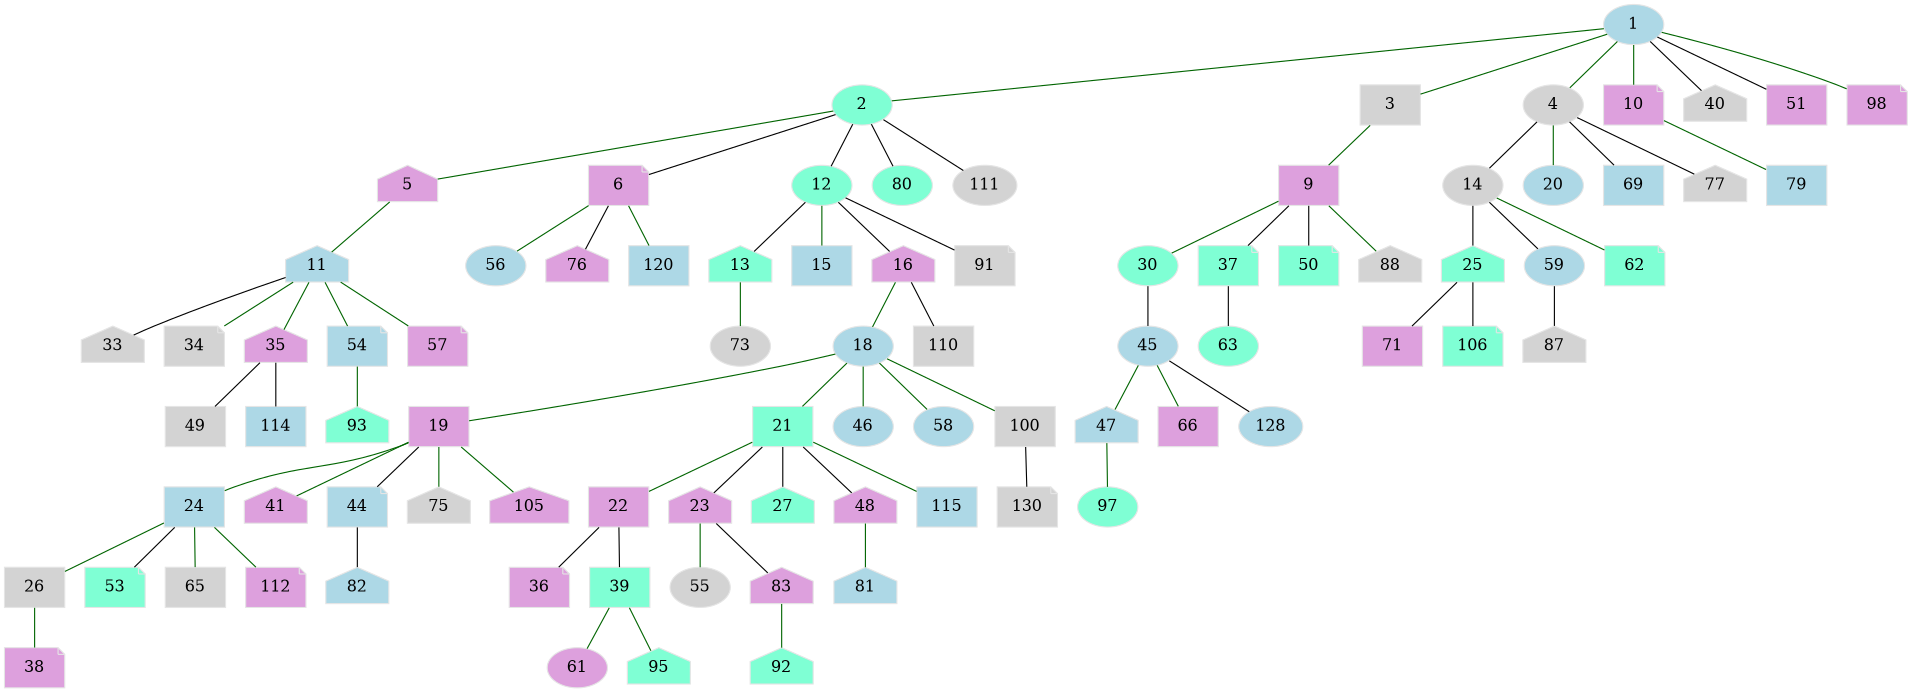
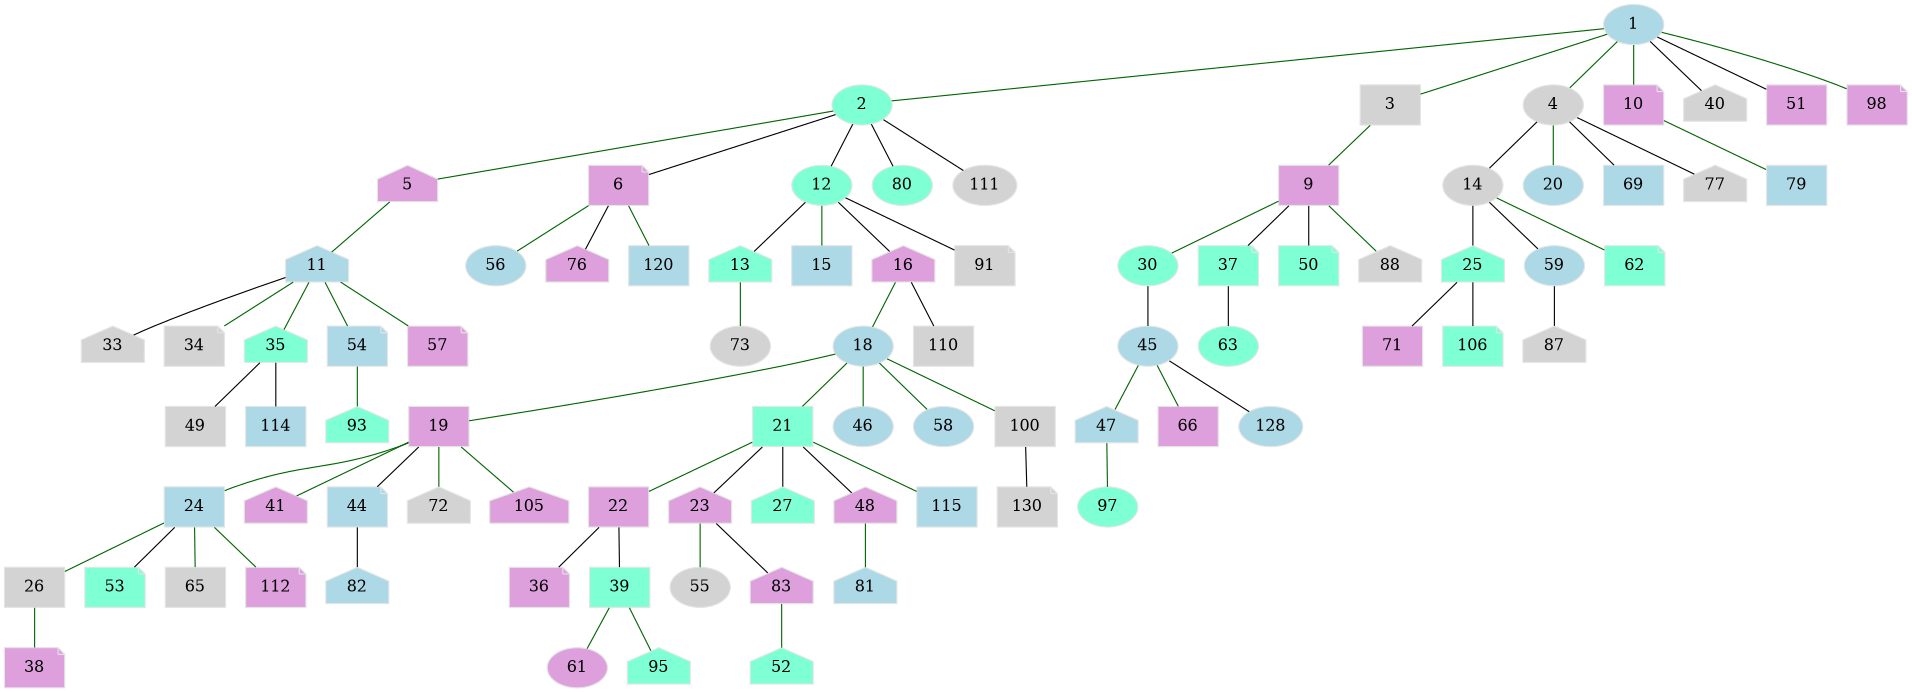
node "35": fillcolor plum -> aquamarine
node "75": label "75" -> "72"
node "92": label "92" -> "52"
